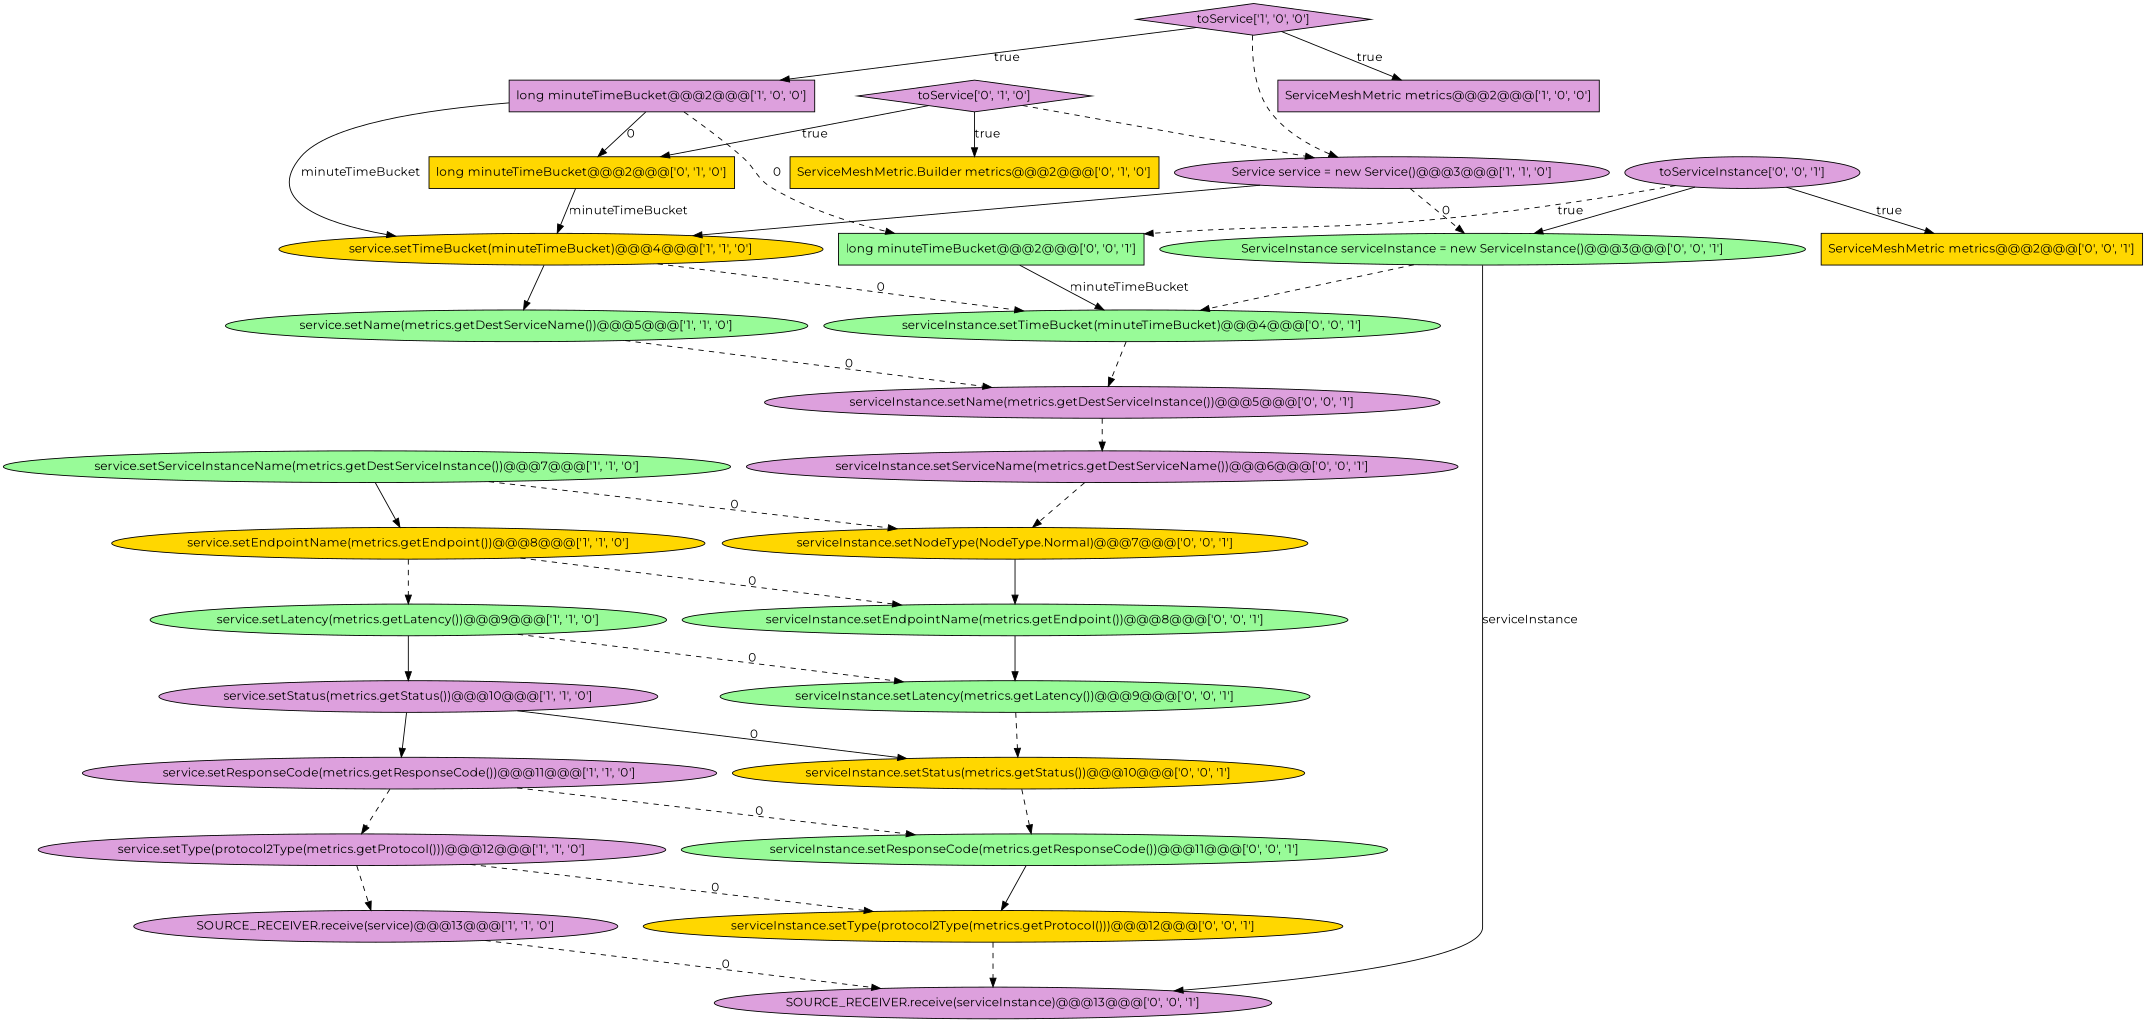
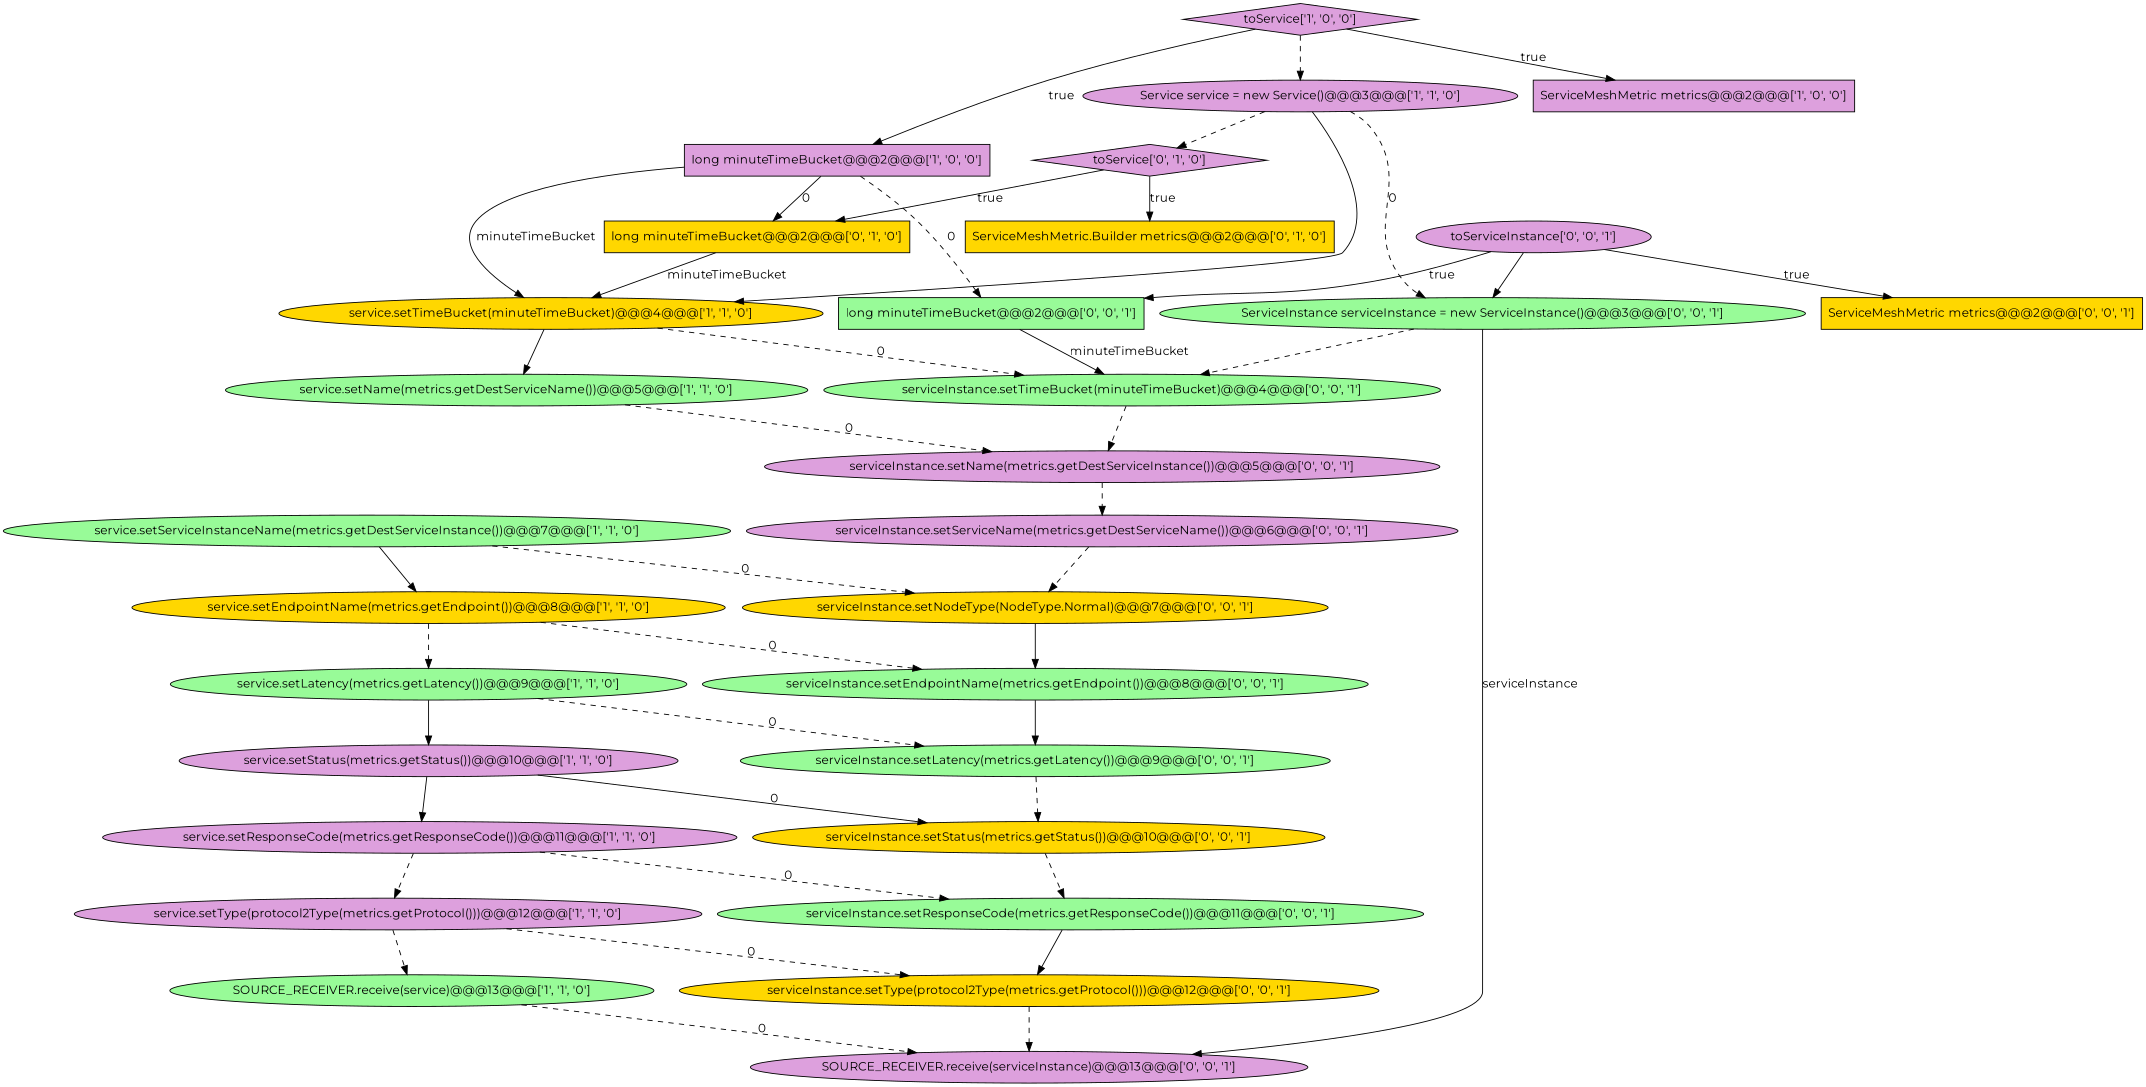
edge "toService['0', '1', '0']" -> "Service service = new Service()@@@3@@@['1', '1', '0']": reversed
edge "toServiceInstance['0', '0', '1']" -> "long minuteTimeBucket@@@2@@@['0', '0', '1']": style dashed -> solid
node "SOURCE_RECEIVER.receive(service)@@@13@@@['1', '1', '0']": fillcolor plum -> palegreen
